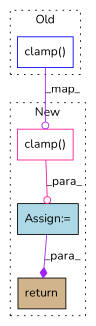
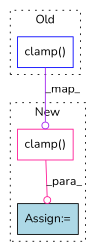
node "return": removed
